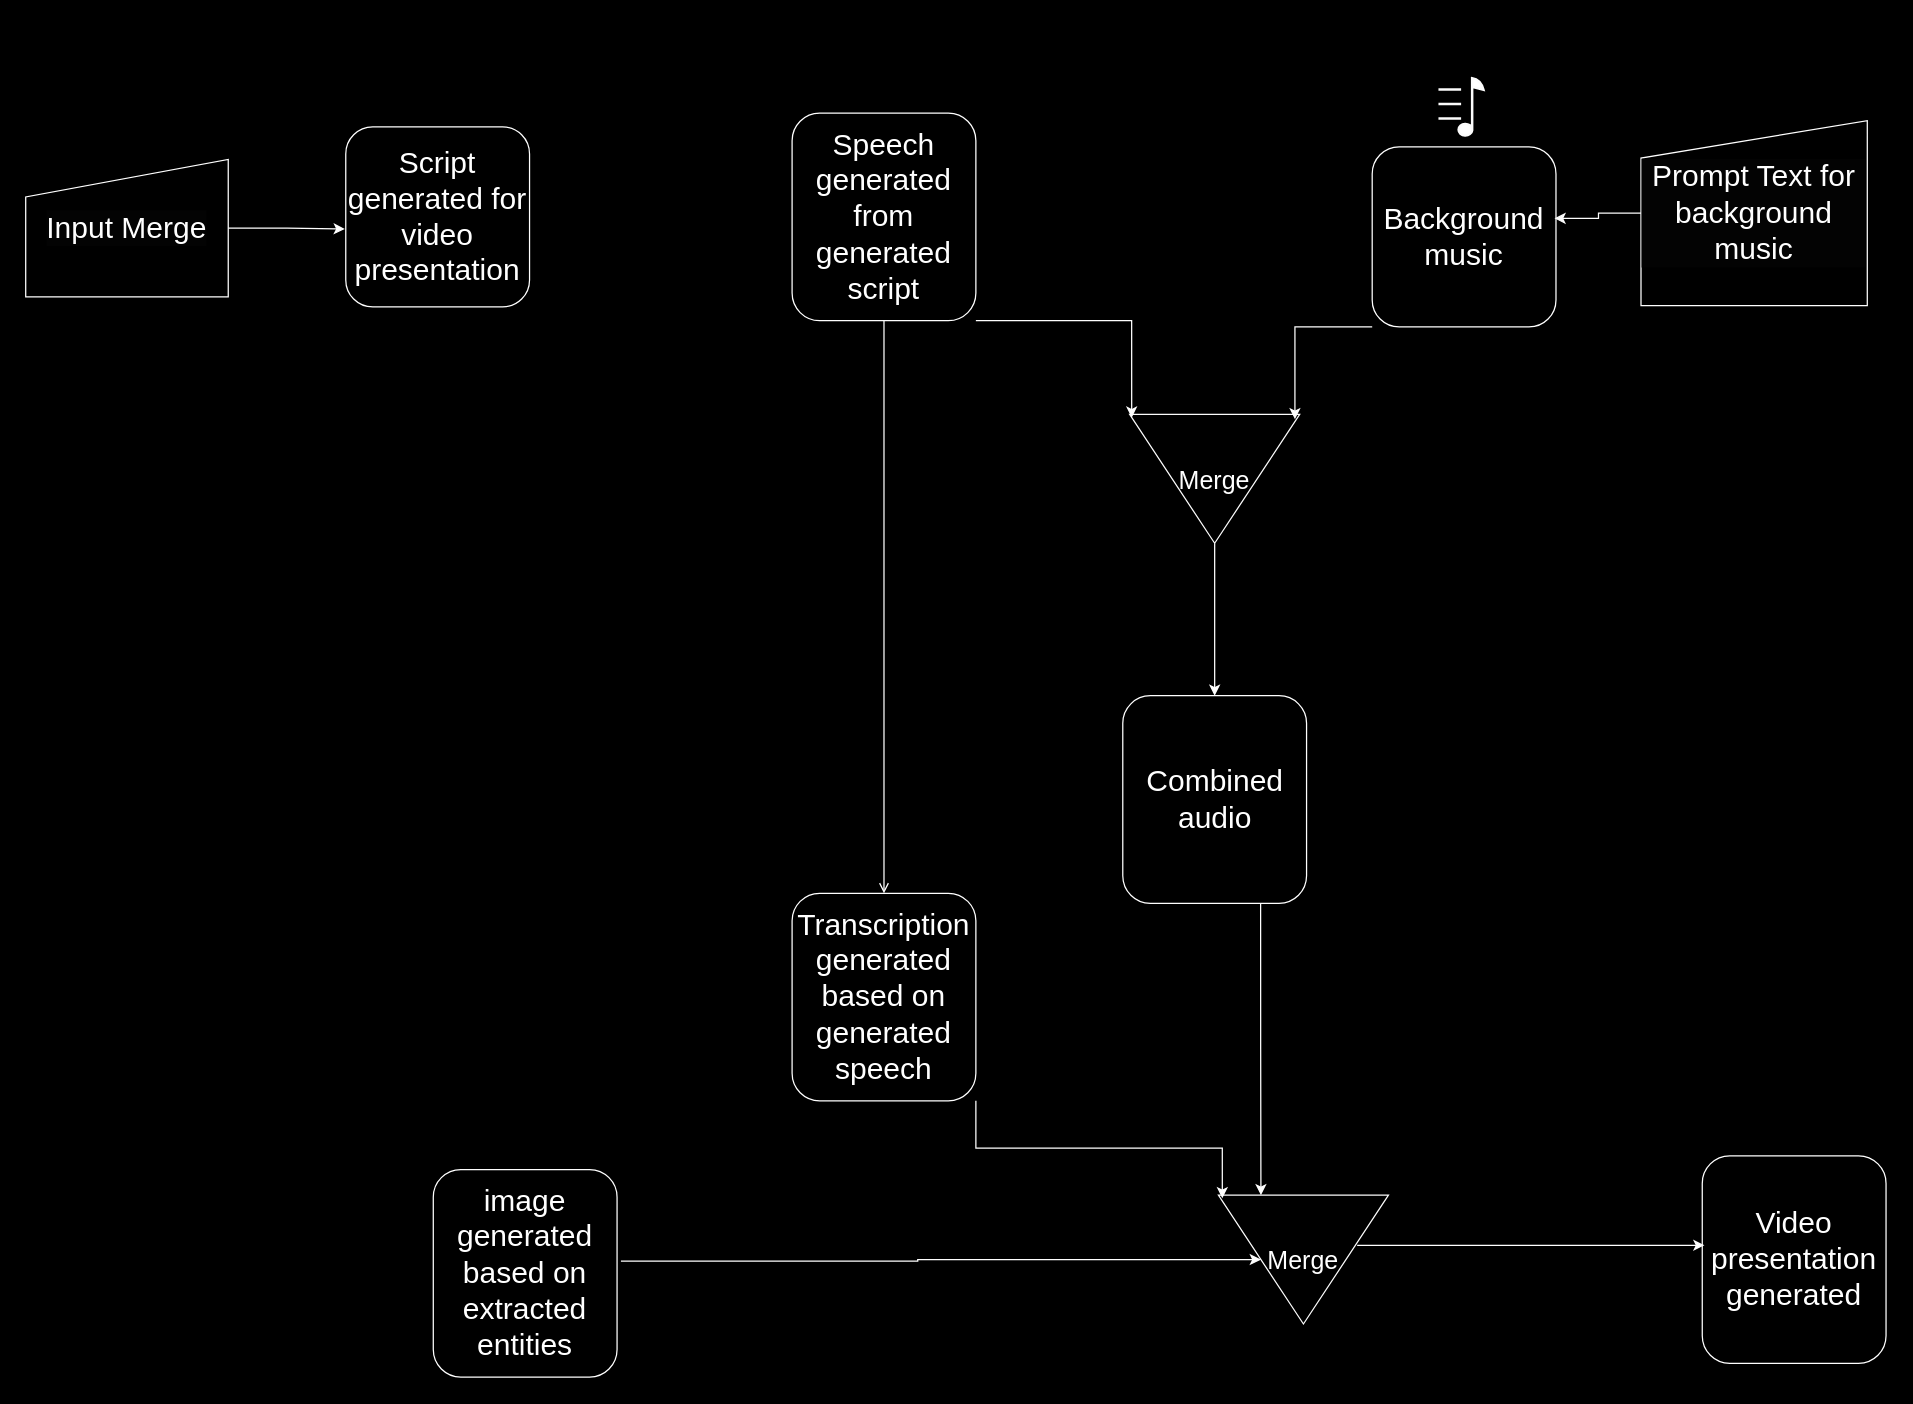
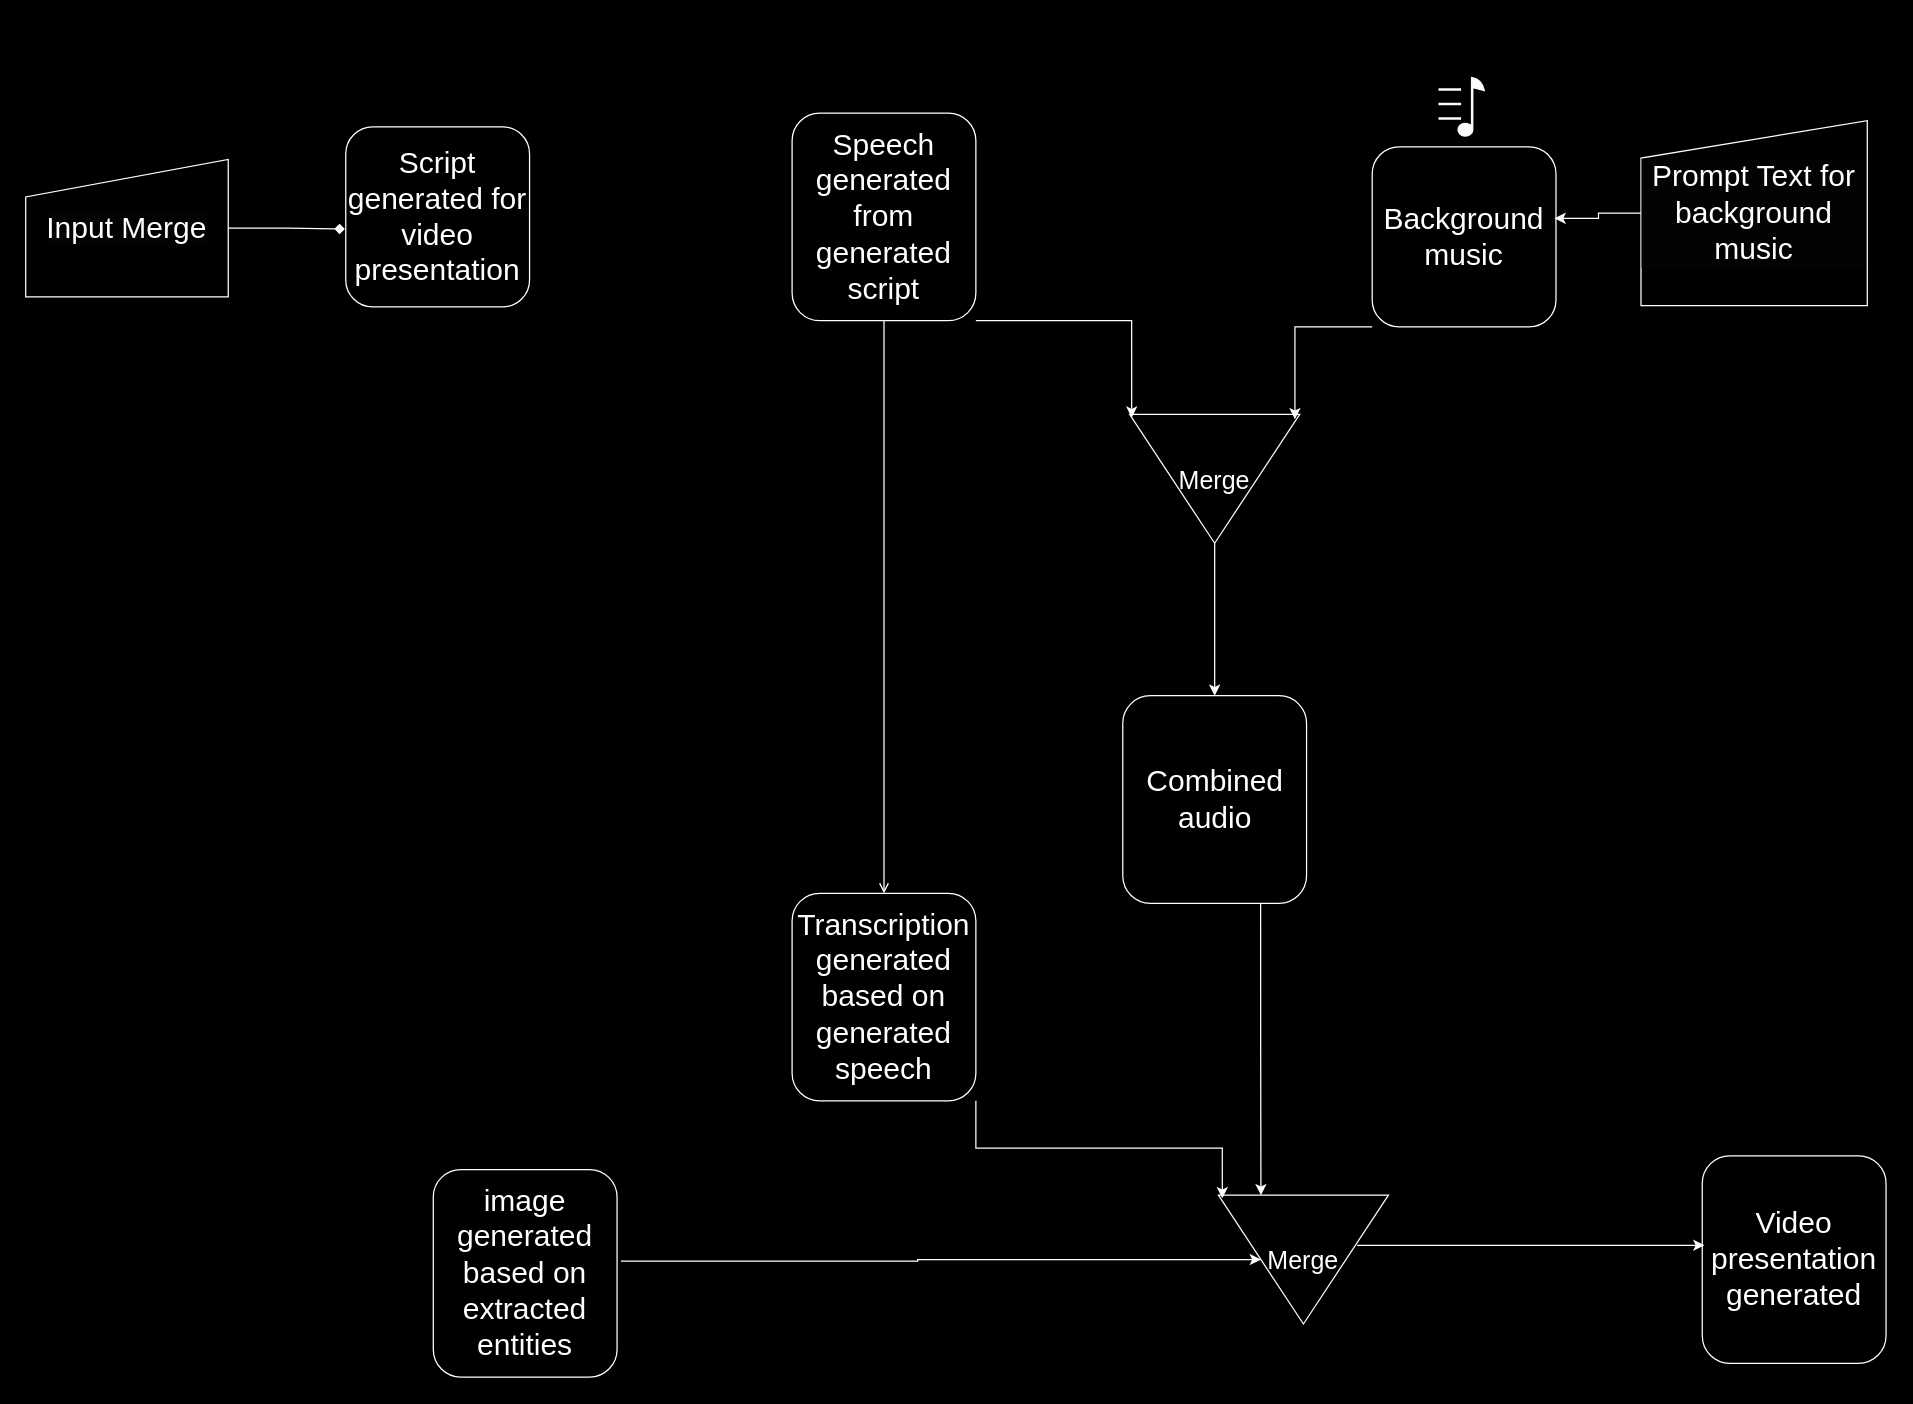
edge "Input Merge" -> "Script generated for video presentation": arrowhead classic -> diamond
